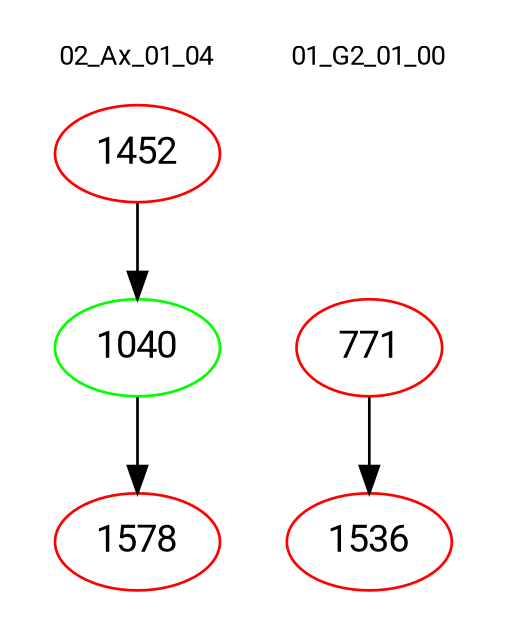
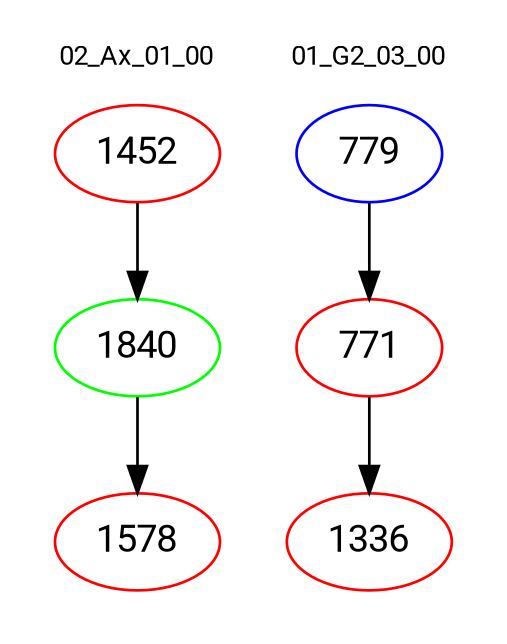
cluster "02_Ax_01_04": label "02_Ax_01_04" -> "02_Ax_01_00"
cluster "01_G2_01_00": label "01_G2_01_00" -> "01_G2_03_00"
node "779": added
node "1040": label "1040" -> "1840"
node "1536": label "1536" -> "1336"
